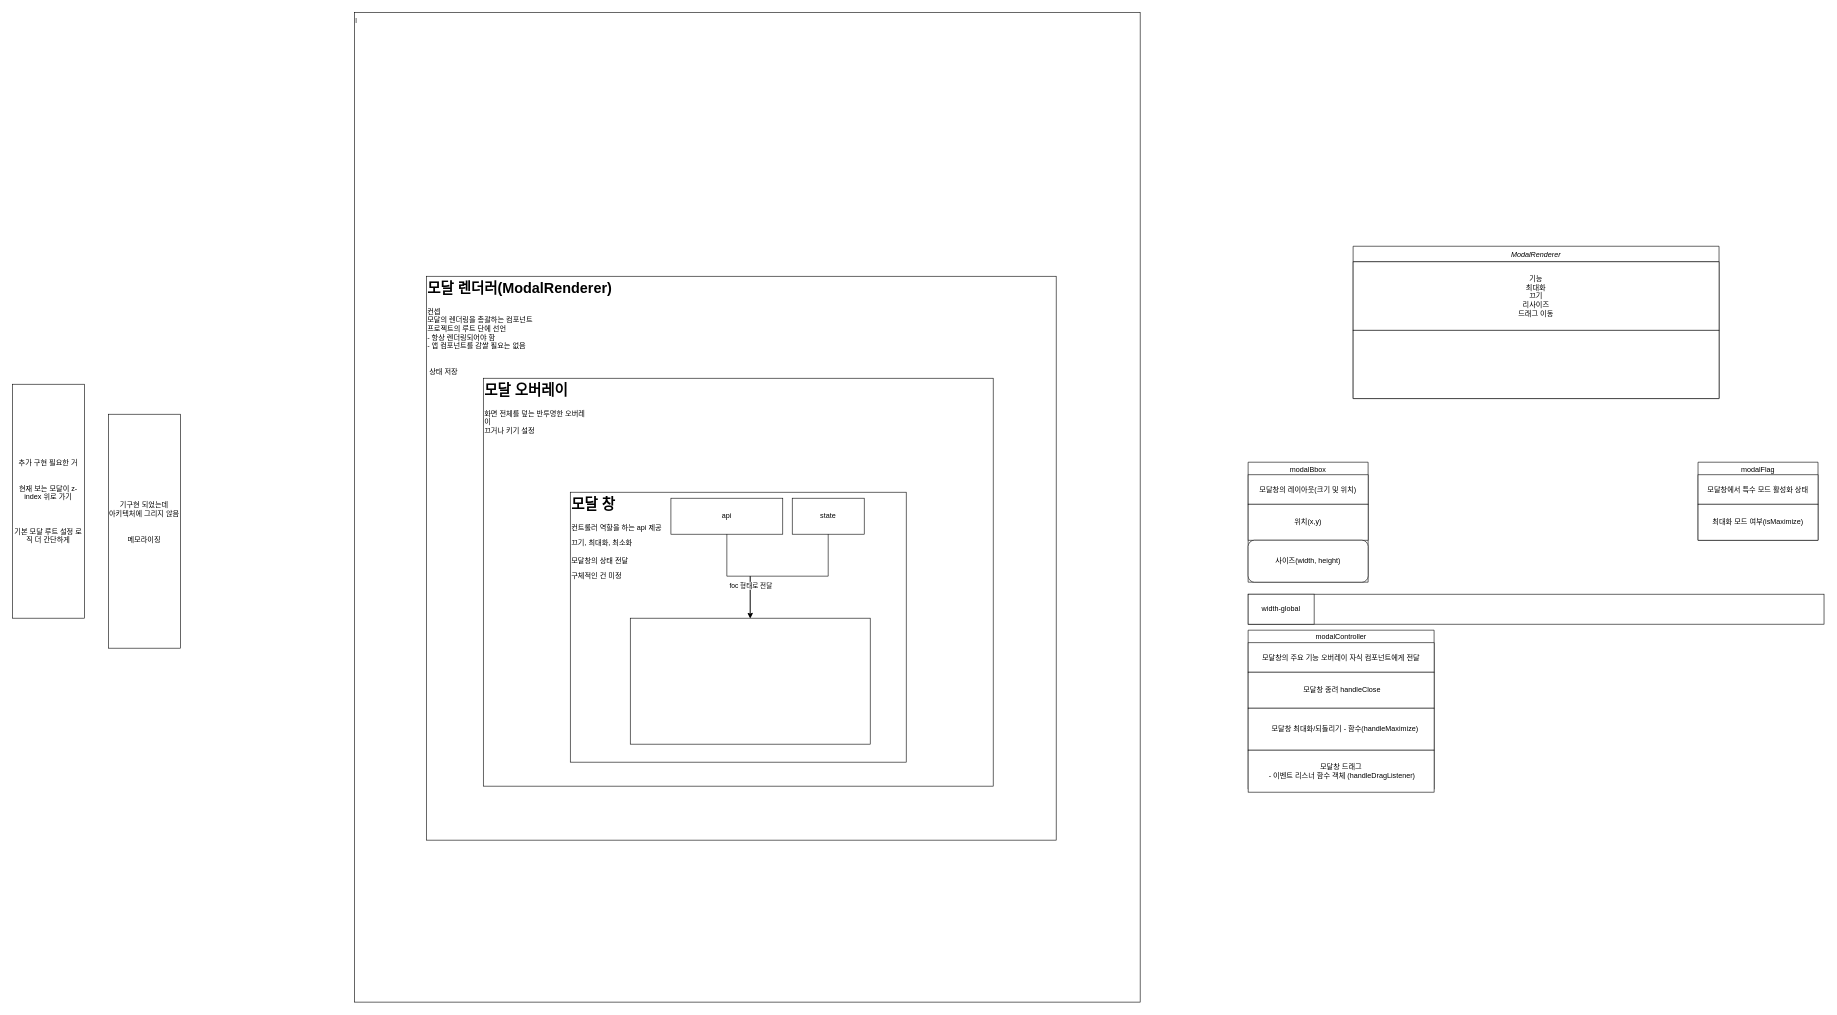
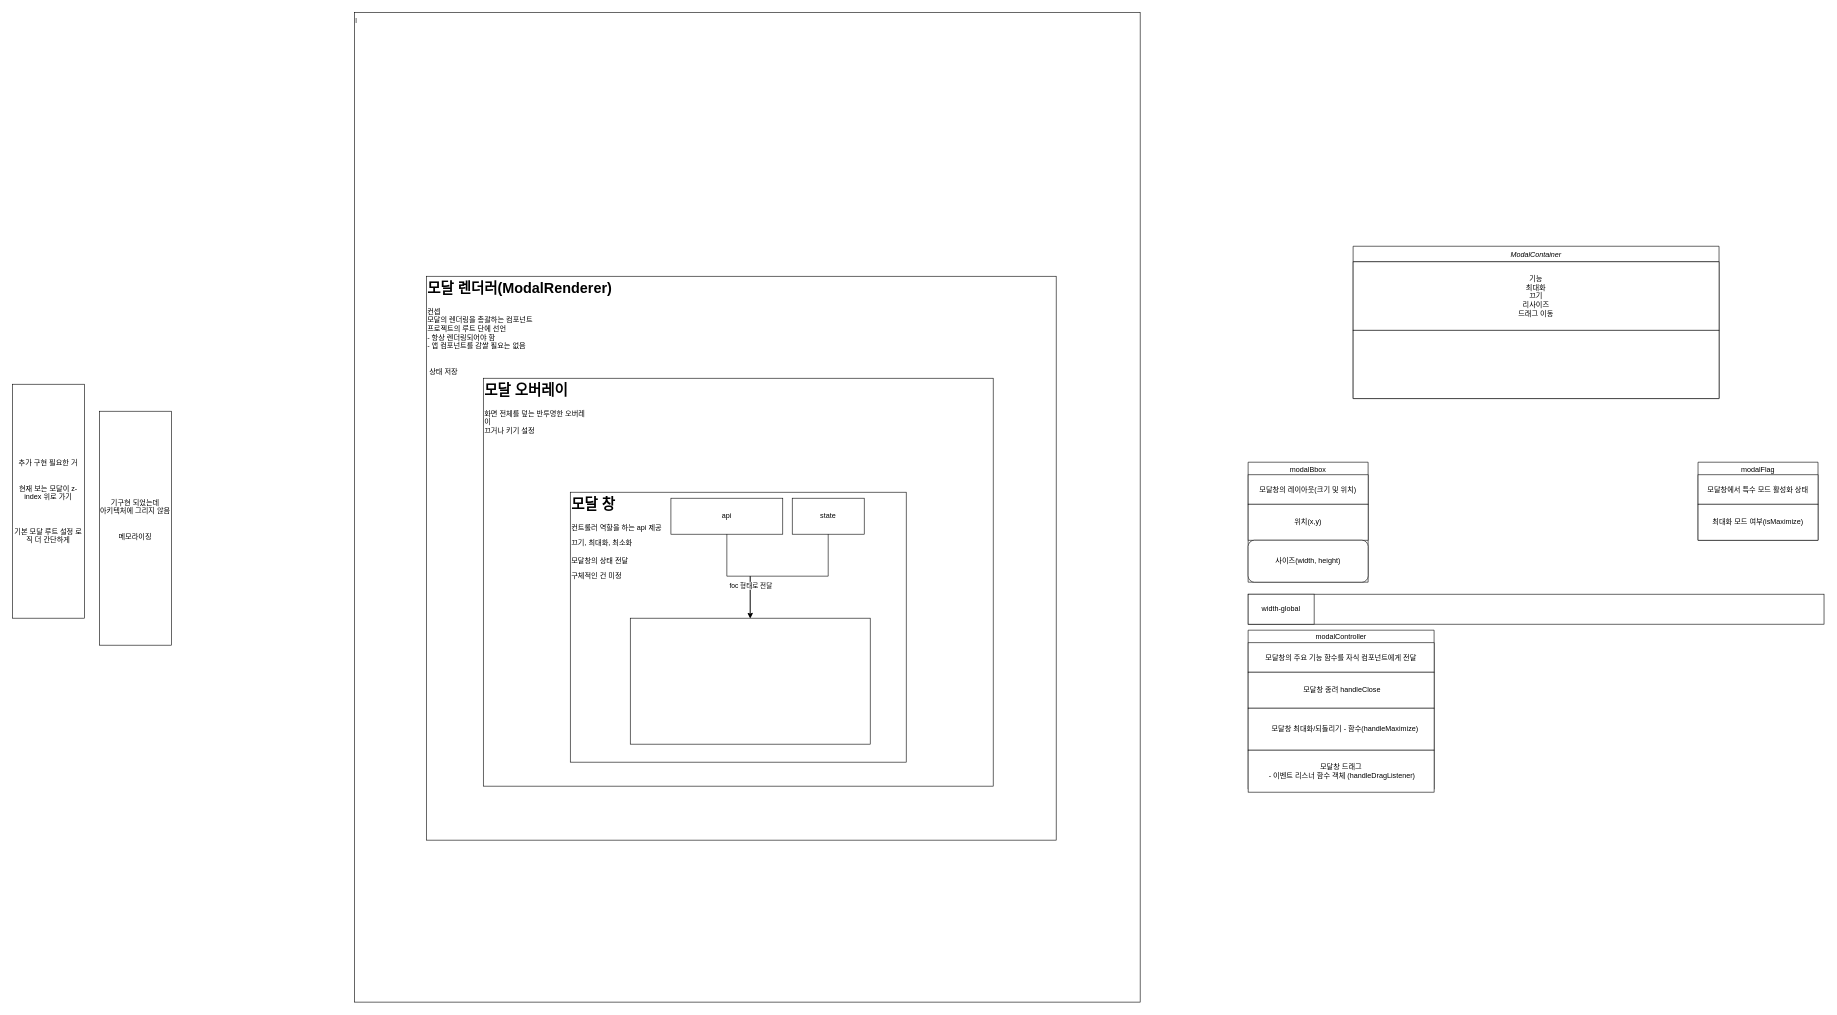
node "ModalRenderer": label "ModalRenderer" -> "ModalContainer"
node "기구현 되었는데 아키텍처에 그리지 않음 메모라이징": moved (144, 531) -> (135, 528)
node "모달창의 주요 기능 오버레이 자식 컴포넌트에게 전달": label "모달창의 주요 기능 오버레이 자식 컴포넌트에게 전달" -> "모달창의 주요 기능 함수를 자식 컴포넌트에게 전달"
